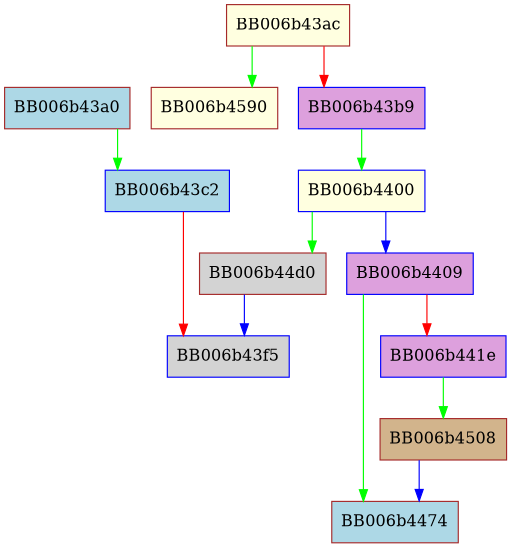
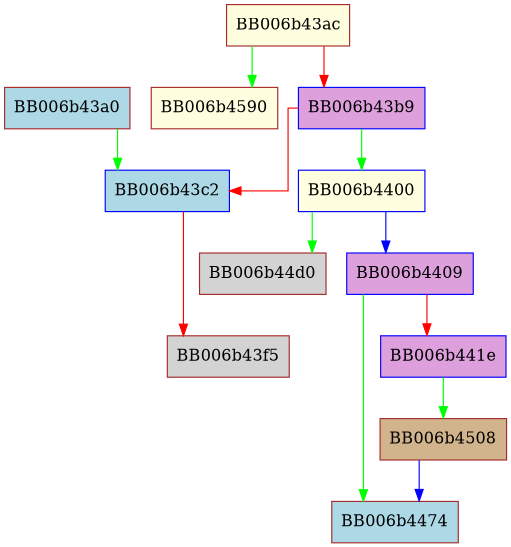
edge "BB006b43b9" -> "BB006b43c2": added
edge "BB006b44d0" -> "BB006b43f5": removed
node "BB006b43f5": color blue -> brown
